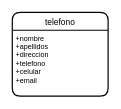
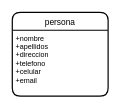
node "telefono": label "telefono" -> "persona"
